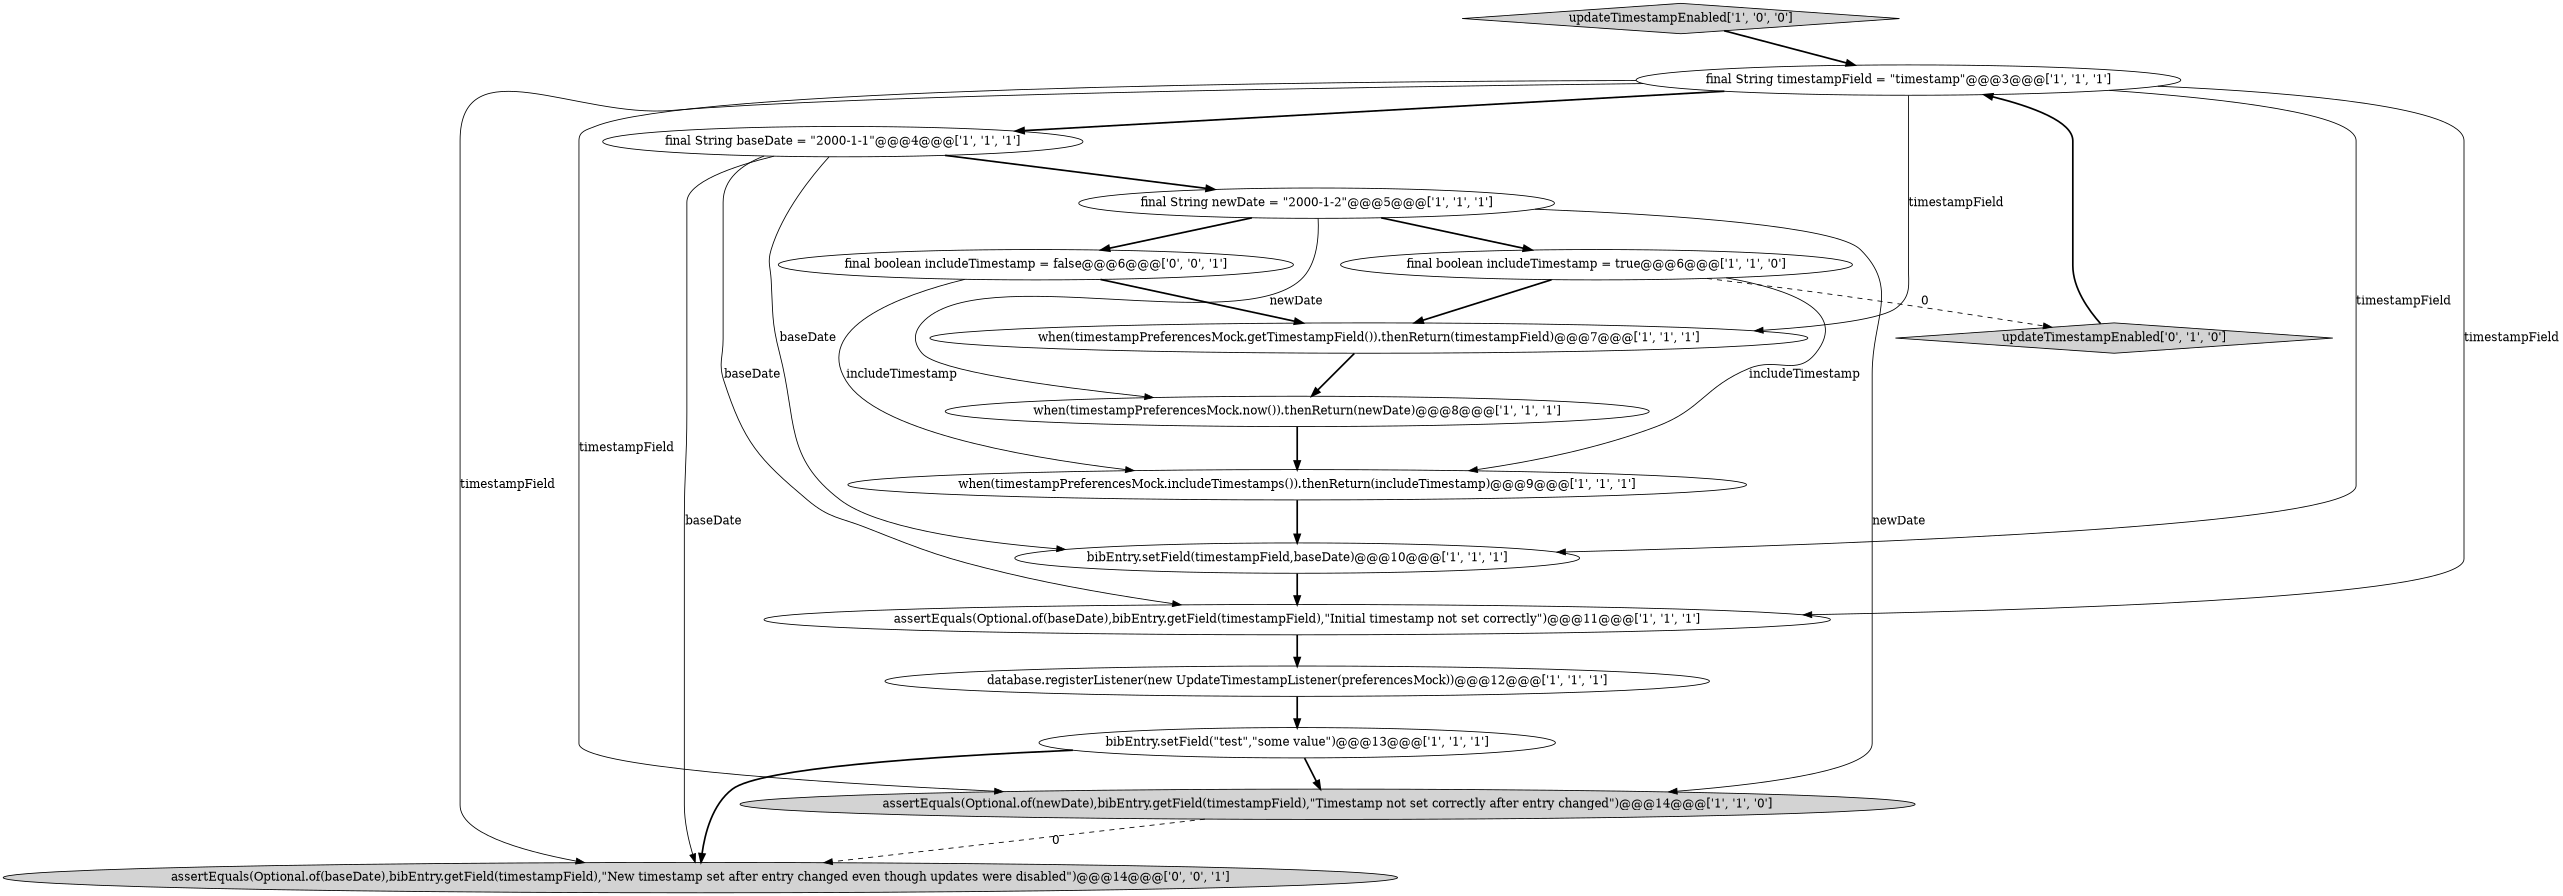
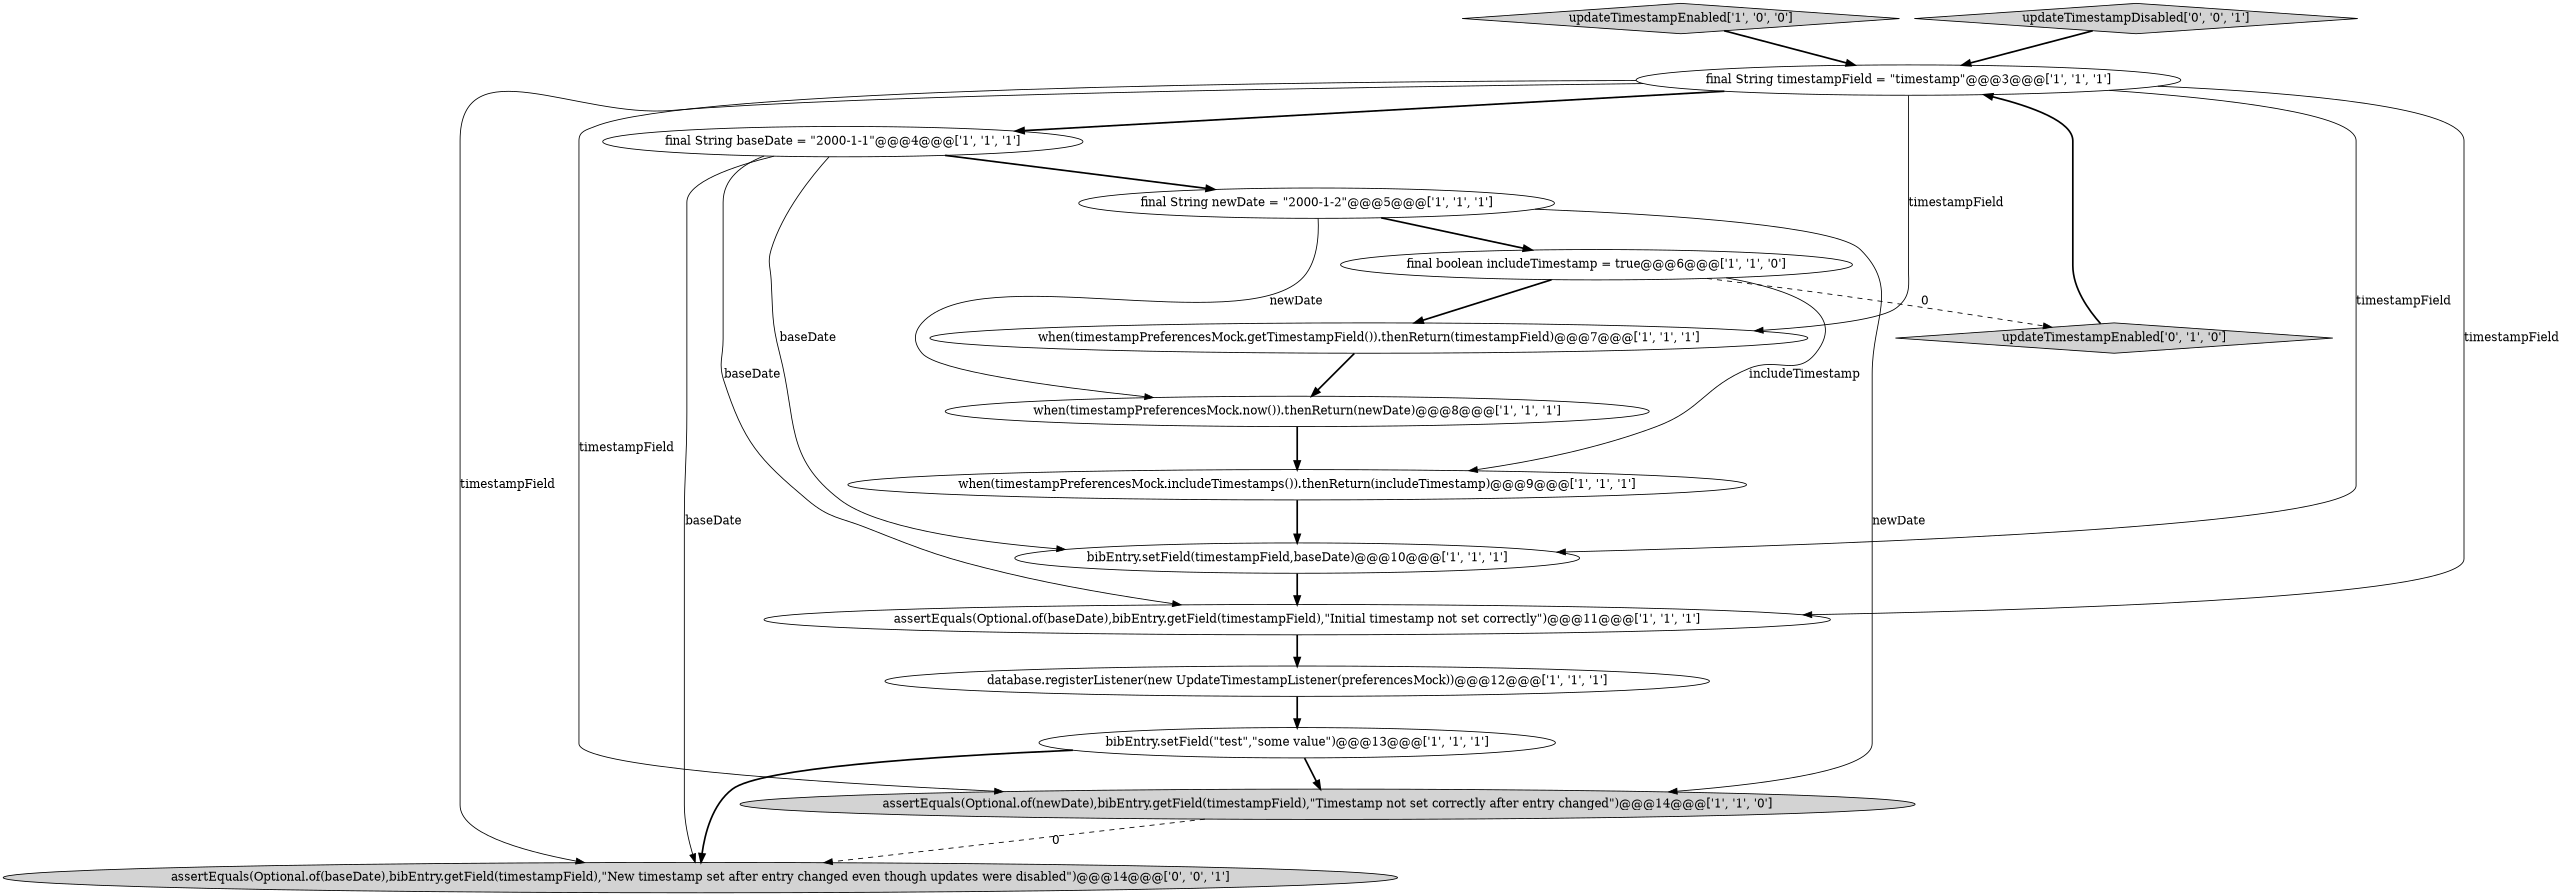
node "updateTimestampDisabled['0', '0', '1']": added
node "final boolean includeTimestamp = false@@@6@@@['0', '0', '1']": removed
